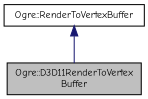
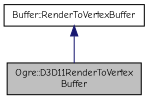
node "Ogre::RenderToVertexBuffer": label "Ogre::RenderToVertexBuffer" -> "Buffer::RenderToVertexBuffer"
